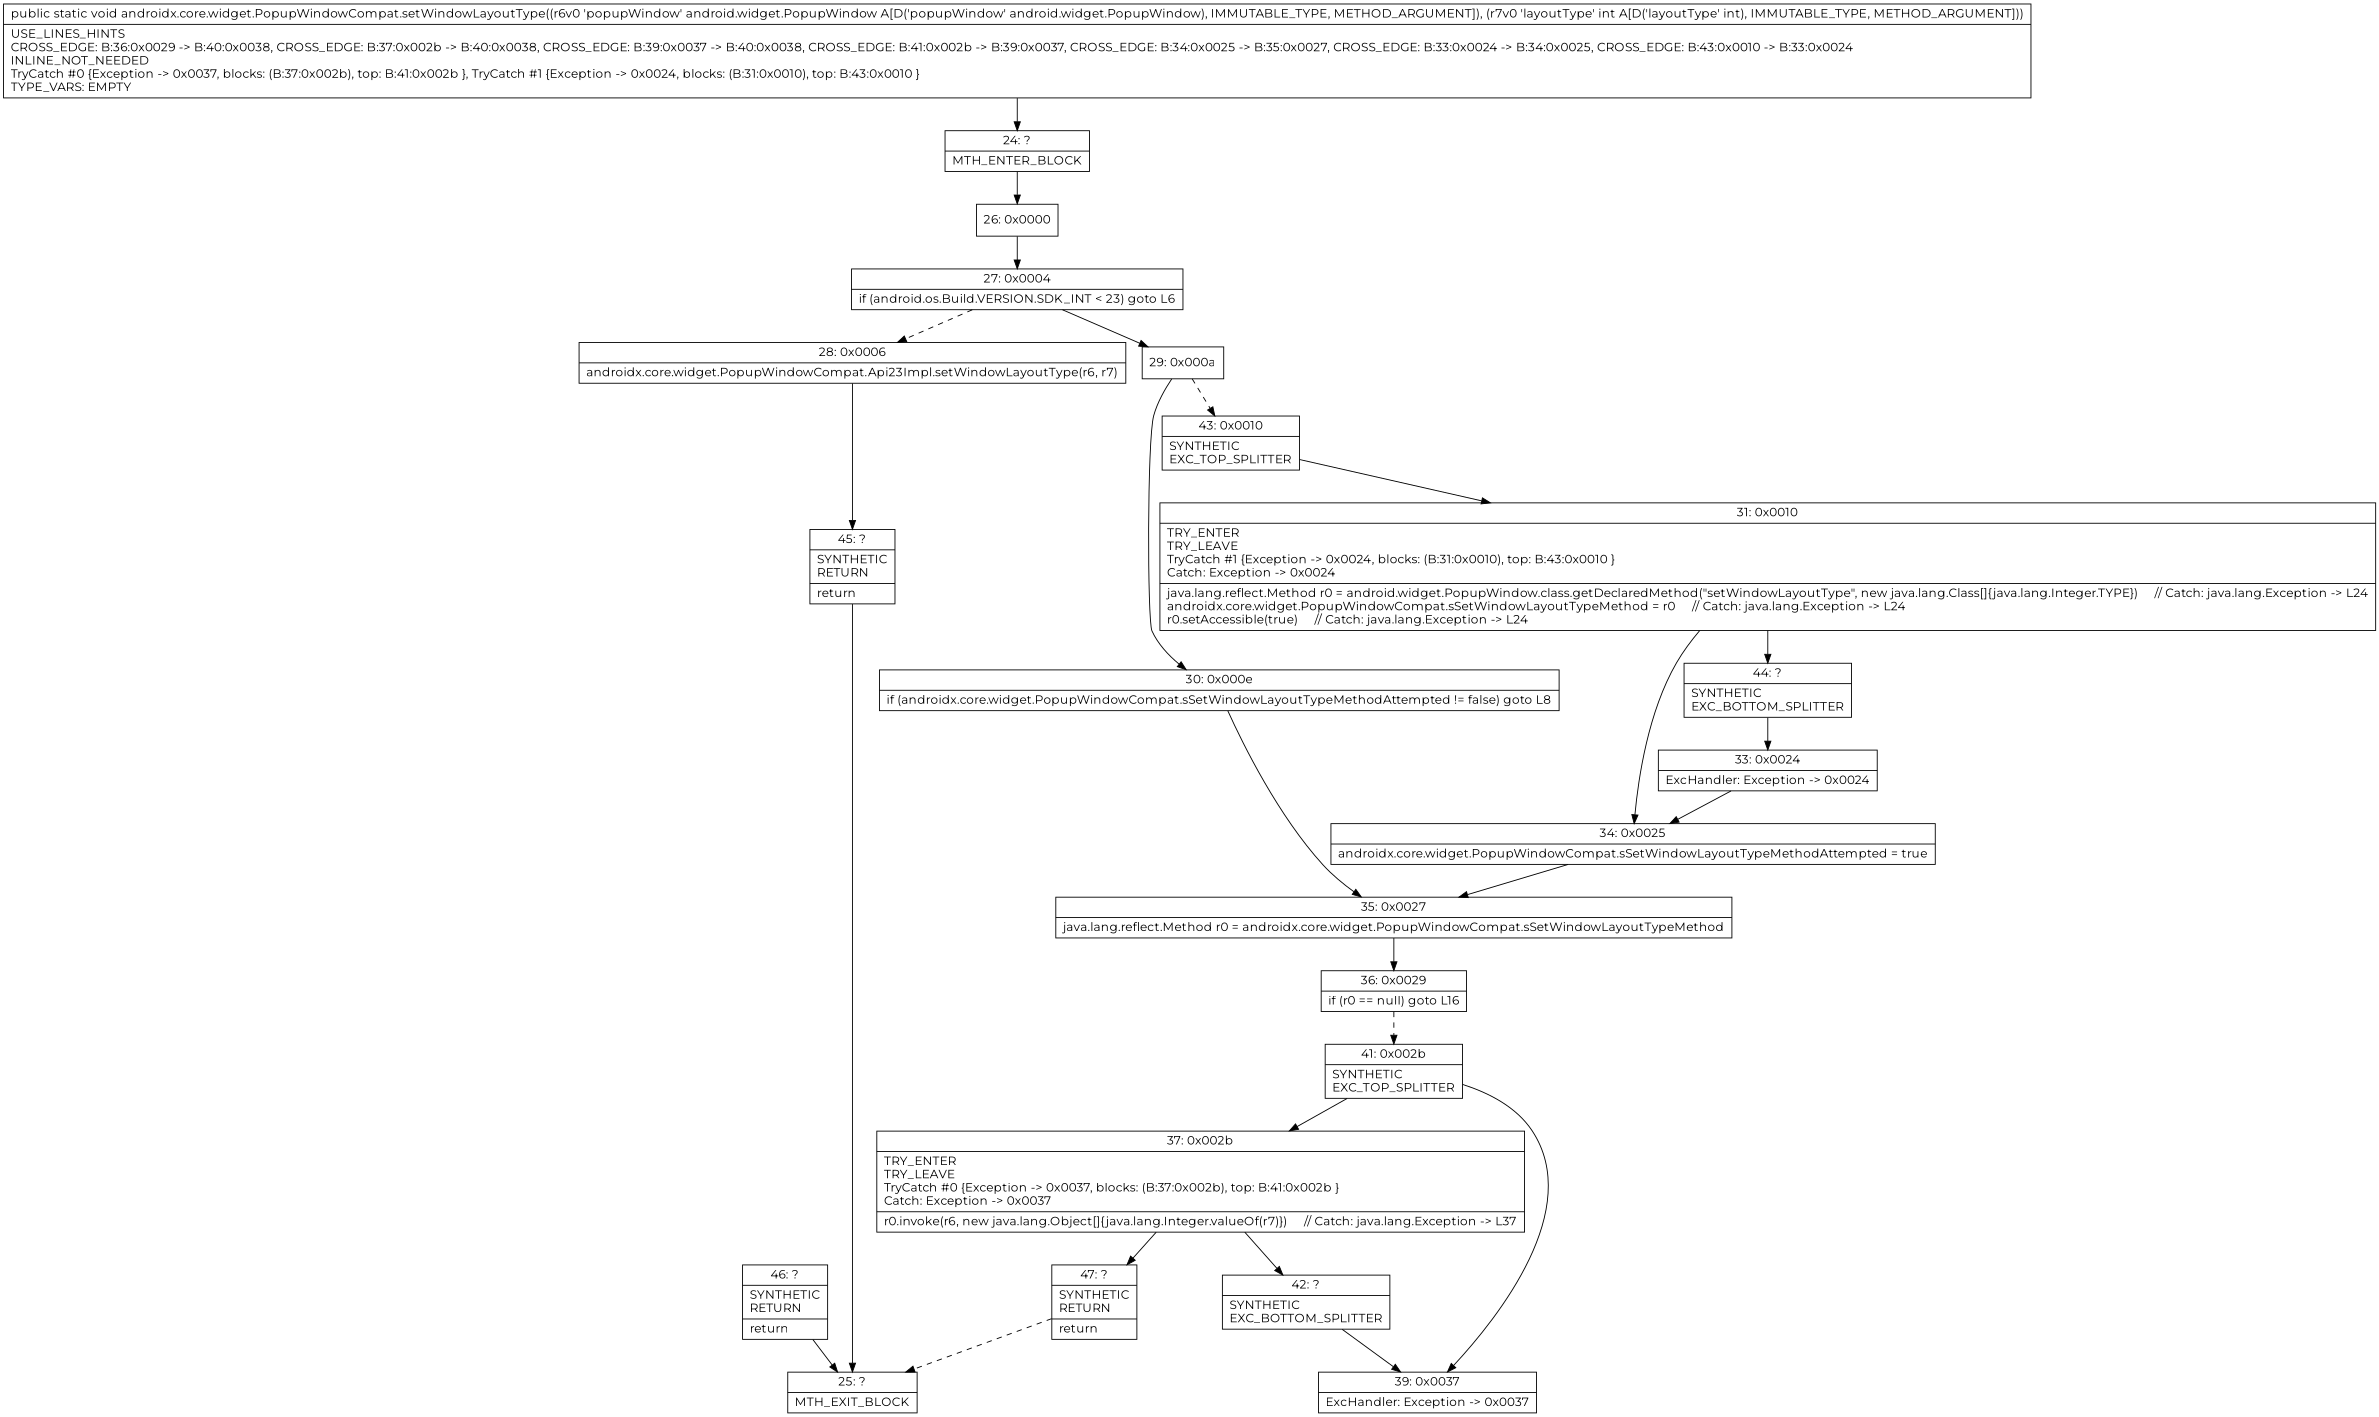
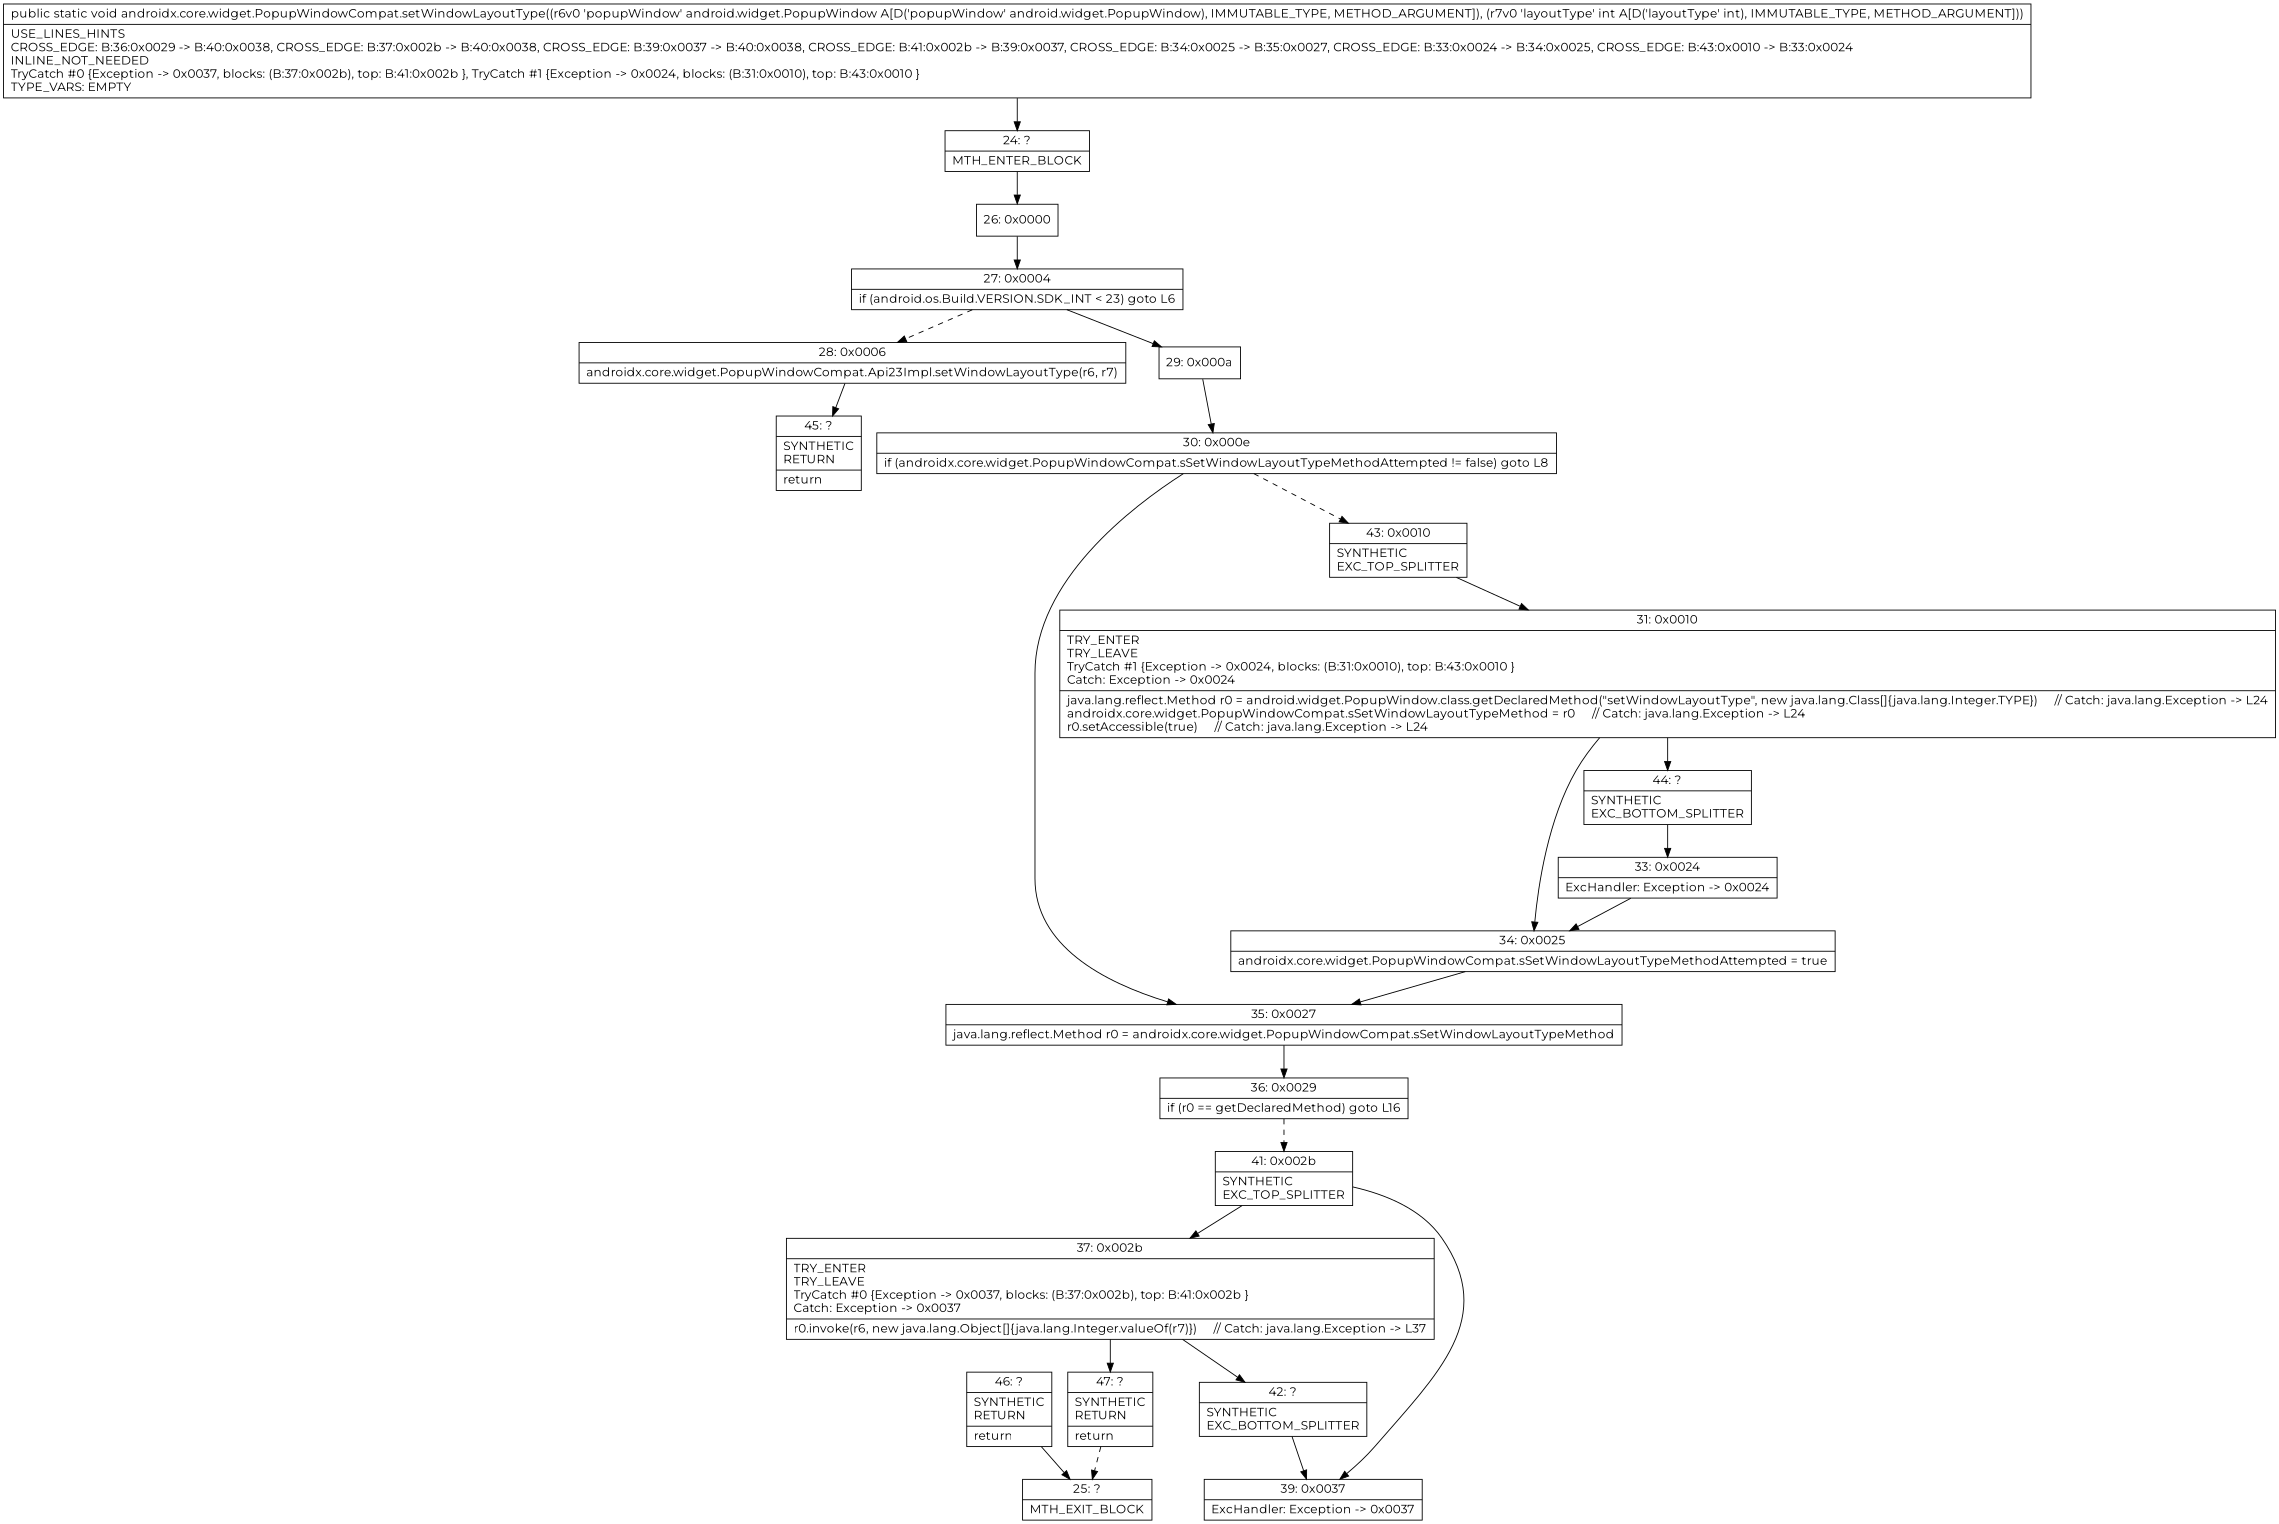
edge "29: 0x000a" -> "43: 0x0010": now "30: 0x000e" -> "43: 0x0010"
edge "45: ?" -> "25: ?": removed
node "36: 0x0029": text "if (r0 == null) goto L16" -> "if (r0 == getDeclaredMethod) goto L16"
